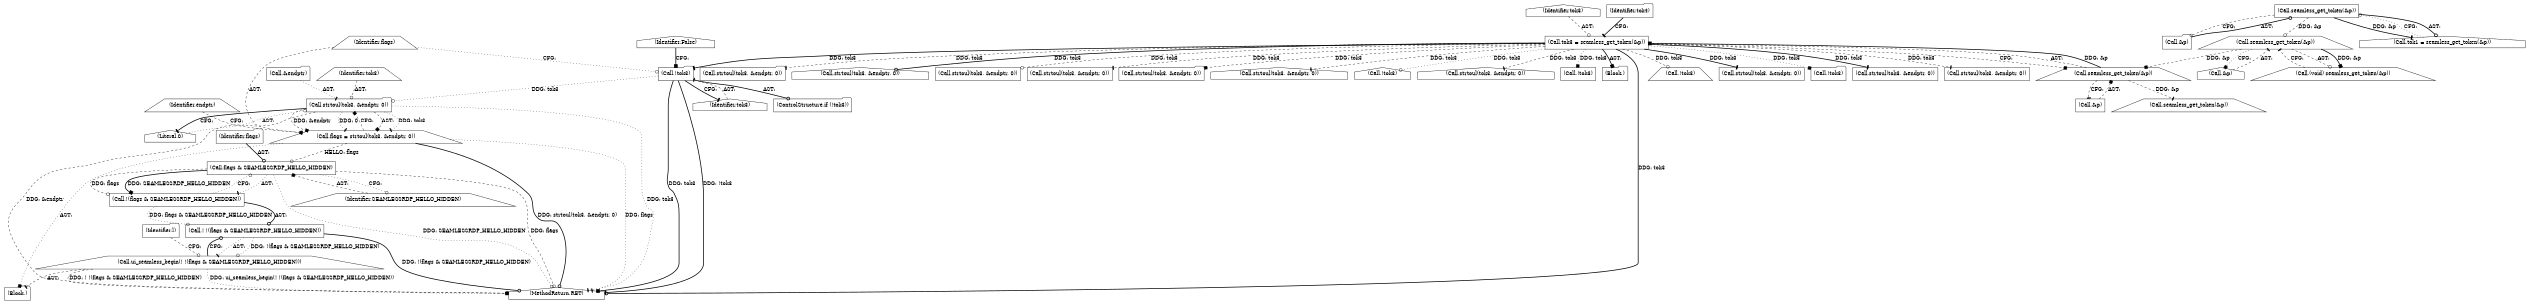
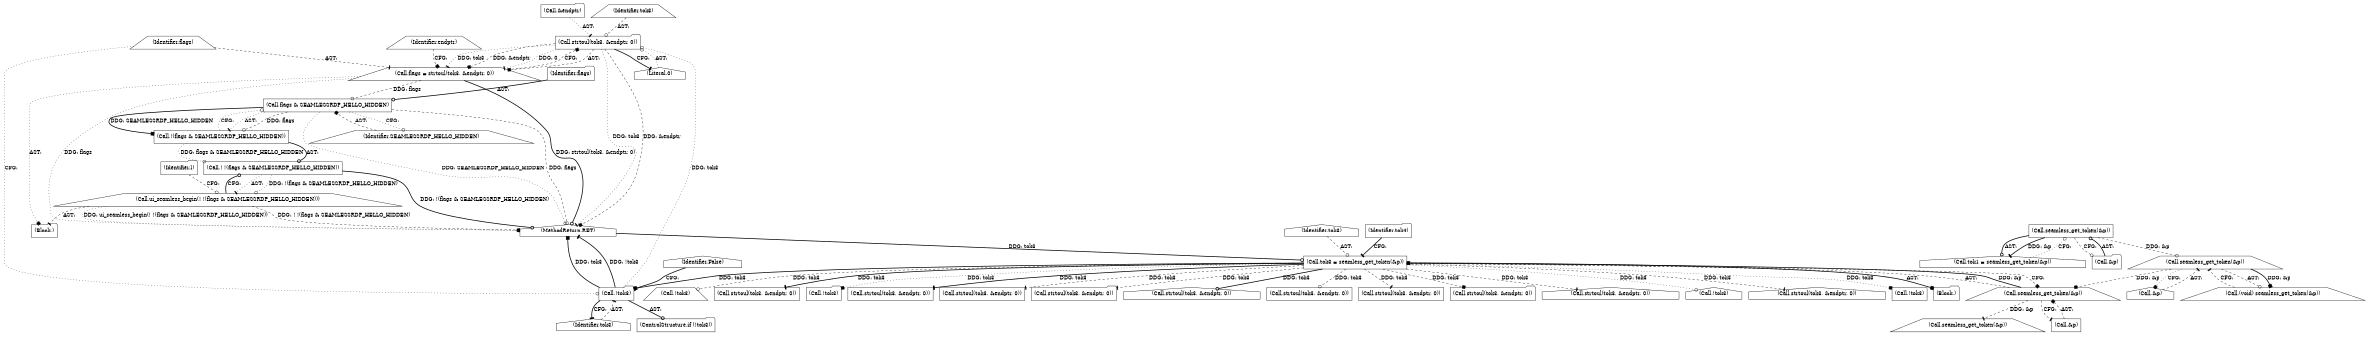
edge "(Call,flags = strtoul(tok3, &endptr, 0))" -> "(Call,flags & SEAMLESSRDP_HELLO_HIDDEN)": label "HELLO: flags" -> "DDG: flags"
edge "(Call,tok3 = seamless_get_token(&p))" -> "(MethodReturn,RET)": reversed
